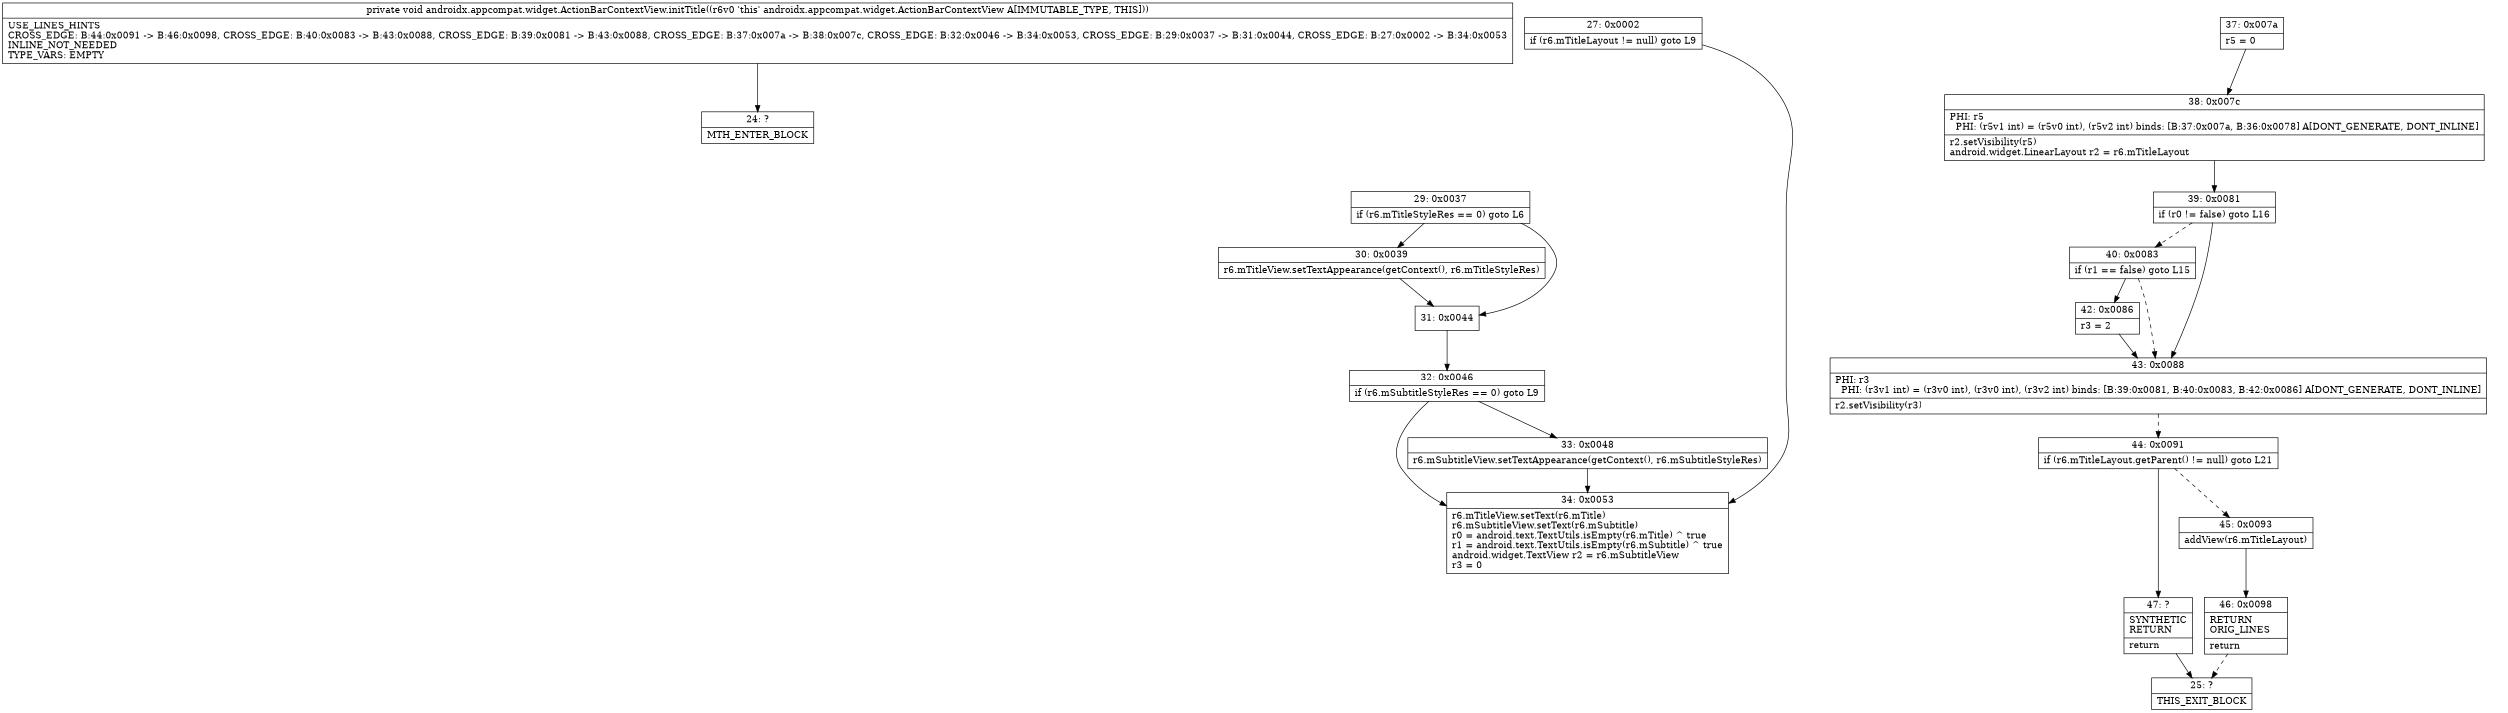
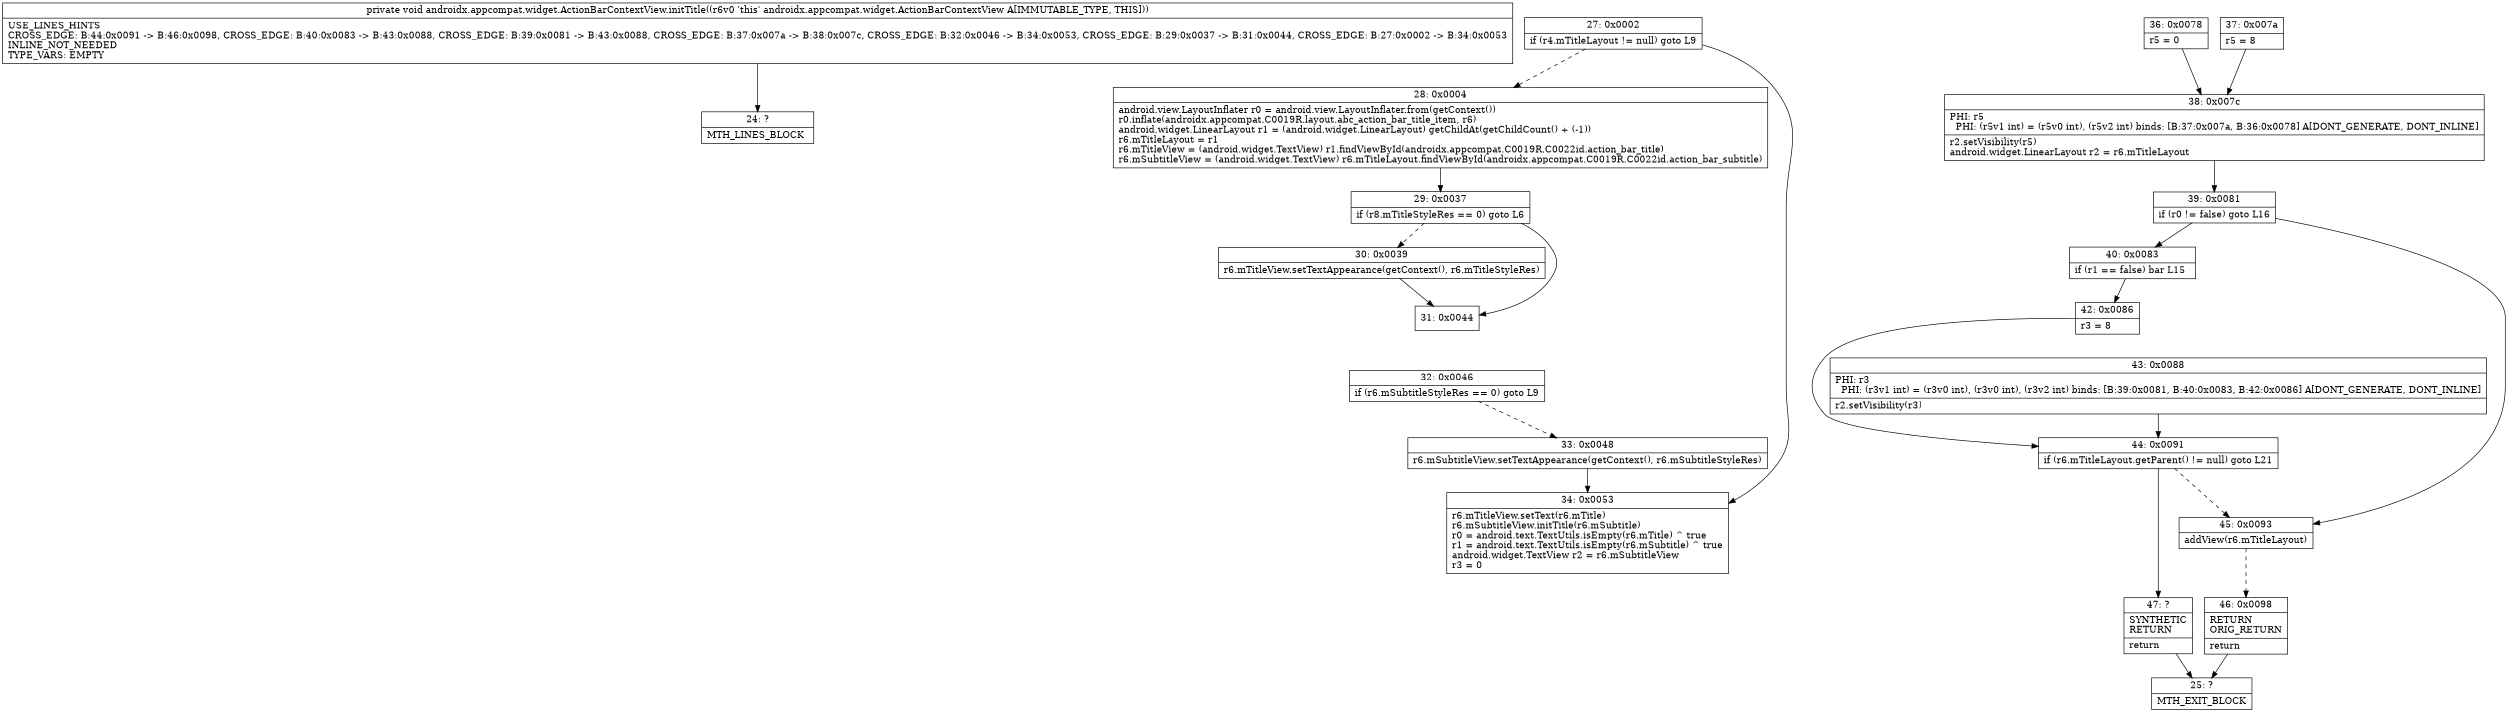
node "36: 0x0078": added
node "27: 0x0002": text "if (r6.mTitleLayout != null) goto L9" -> "if (r4.mTitleLayout != null) goto L9"
node "37: 0x007a": text "r5 = 0" -> "r5 = 8"
node "28: 0x0004": added
node "24: ?": text "MTH_ENTER_BLOCK" -> "MTH_LINES_BLOCK"
node "29: 0x0037": text "if (r6.mTitleStyleRes == 0) goto L6" -> "if (r8.mTitleStyleRes == 0) goto L6"
edge "29: 0x0037" -> "30: 0x0039": style solid -> dashed
edge "39: 0x0081" -> "40: 0x0083": style dashed -> solid
node "40: 0x0083": text "if (r1 == false) goto L15" -> "if (r1 == false) bar L15"
edge "39: 0x0081" -> "43: 0x0088": now "39: 0x0081" -> "45: 0x0093"
edge "40: 0x0083" -> "43: 0x0088": removed
node "42: 0x0086": text "r3 = 2" -> "r3 = 8"
edge "42: 0x0086" -> "43: 0x0088": now "42: 0x0086" -> "44: 0x0091"
edge "31: 0x0044" -> "32: 0x0046": removed
edge "32: 0x0046" -> "33: 0x0048": style solid -> dashed
edge "43: 0x0088" -> "44: 0x0091": style dashed -> solid
edge "32: 0x0046" -> "34: 0x0053": removed
node "34: 0x0053": text "r6.mSubtitleView.setText(r6.mSubtitle)" -> "r6.mSubtitleView.initTitle(r6.mSubtitle)"
edge "45: 0x0093" -> "46: 0x0098": style solid -> dashed
node "46: 0x0098": text "ORIG_LINES" -> "ORIG_RETURN"
edge "46: 0x0098" -> "25: ?": style dashed -> solid
node "25: ?": text "THIS_EXIT_BLOCK" -> "MTH_EXIT_BLOCK"
